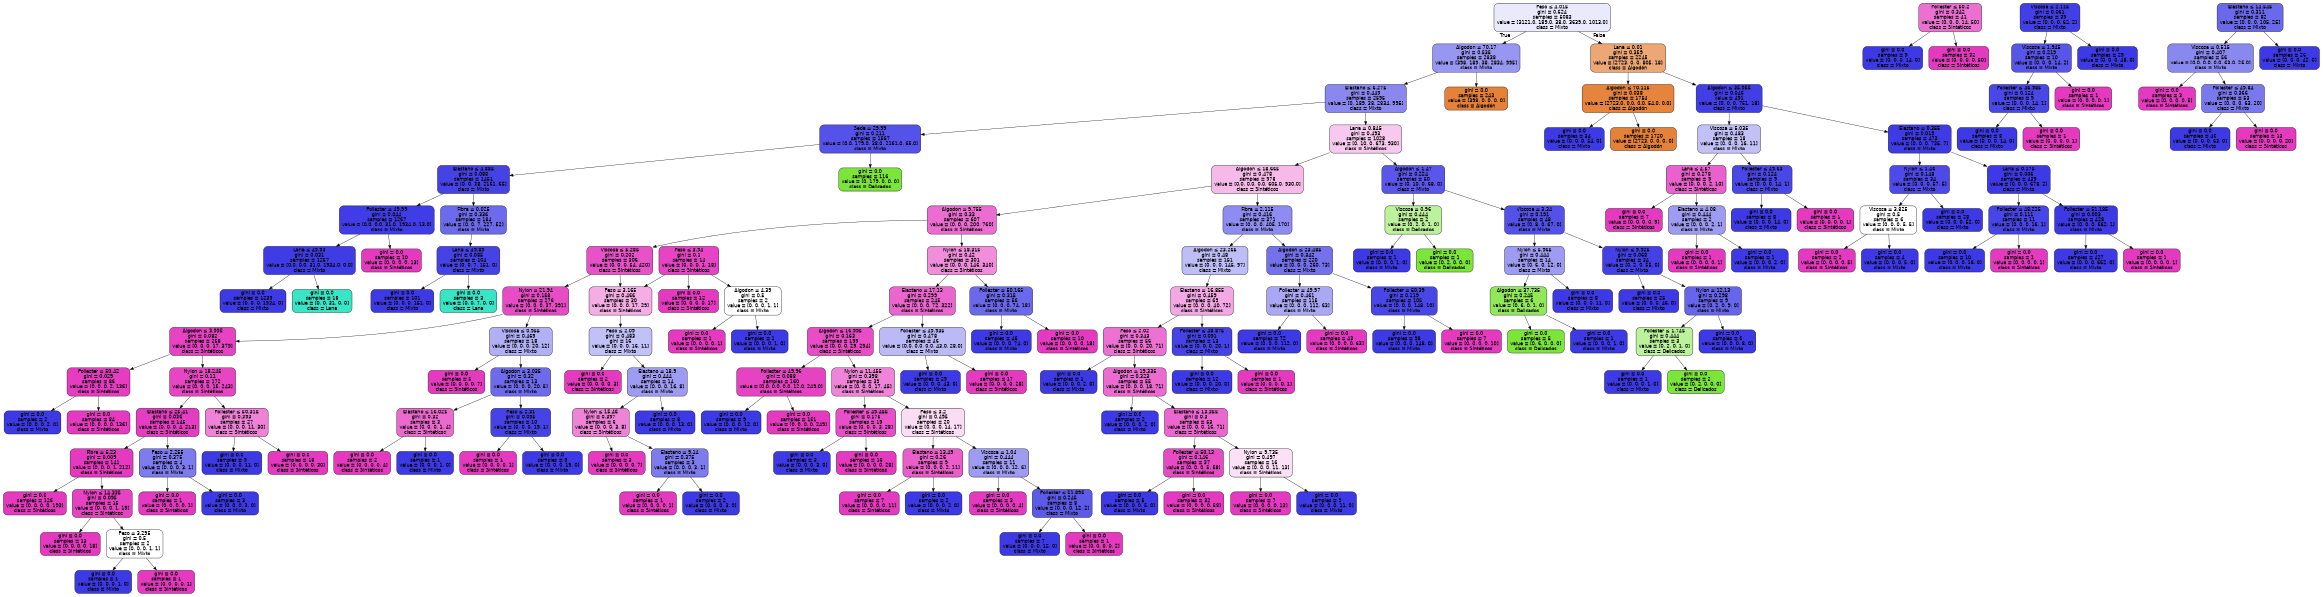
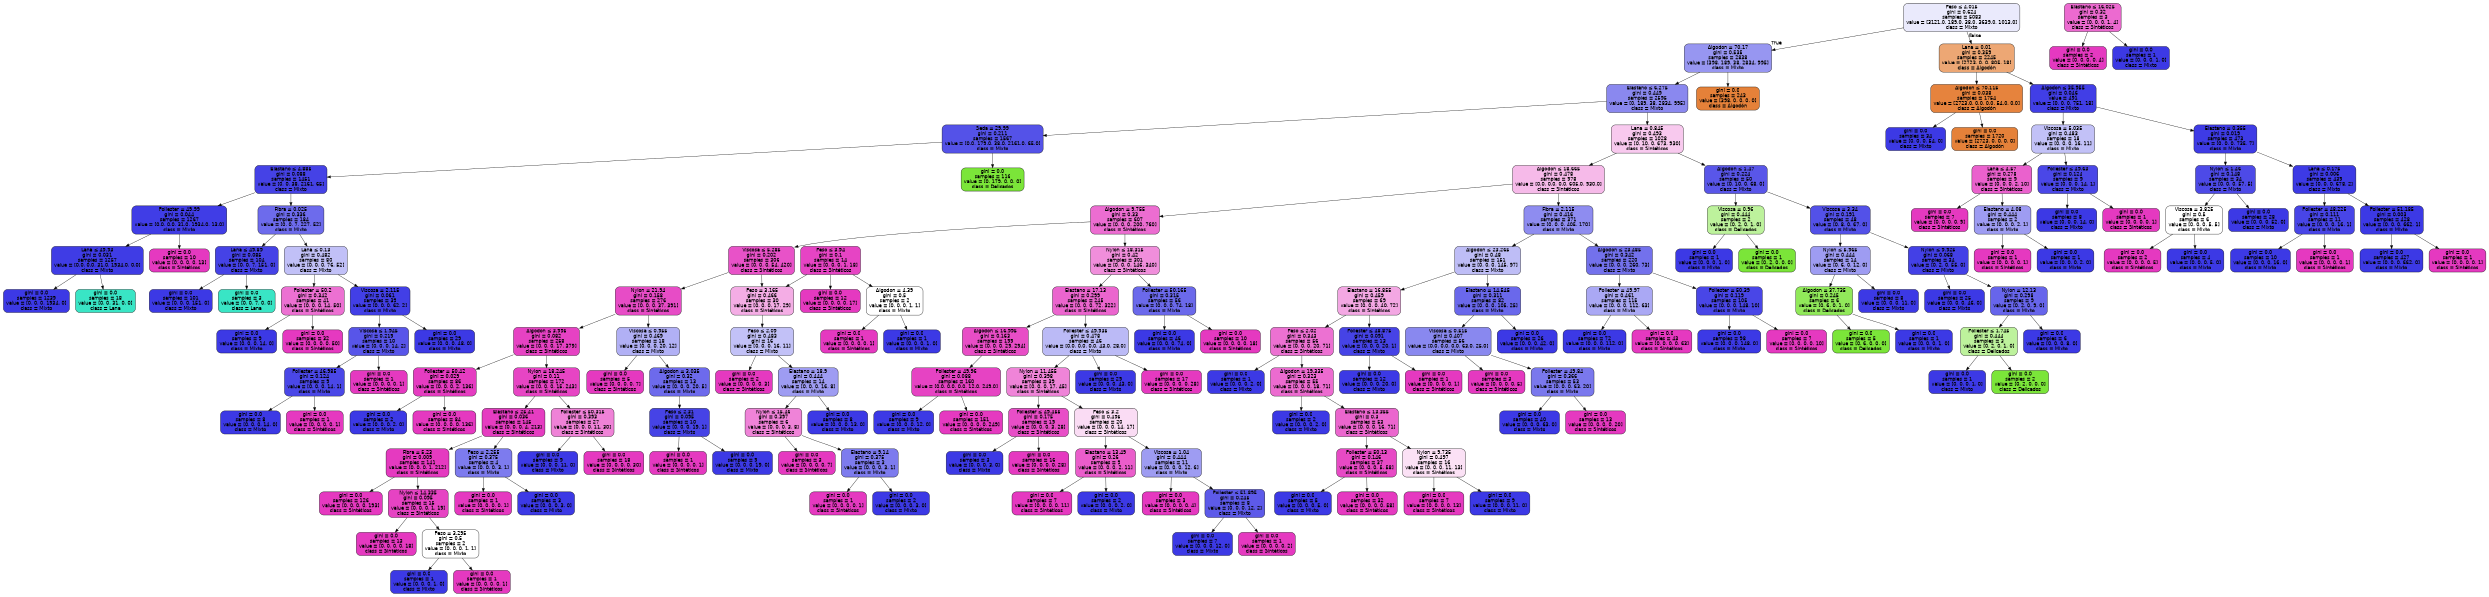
node "Lana ≤ 0.13": added
edge "Algodon ≤ 23.265" -> "Elastano ≤ 14.545": added
edge "Algodon ≤ 16.995" -> "Nylon ≤ 11.455": now "Poliester ≤ 49.935" -> "Nylon ≤ 11.455"
edge "Algodon ≤ 3.035" -> "Elastano ≤ 16.025": removed
